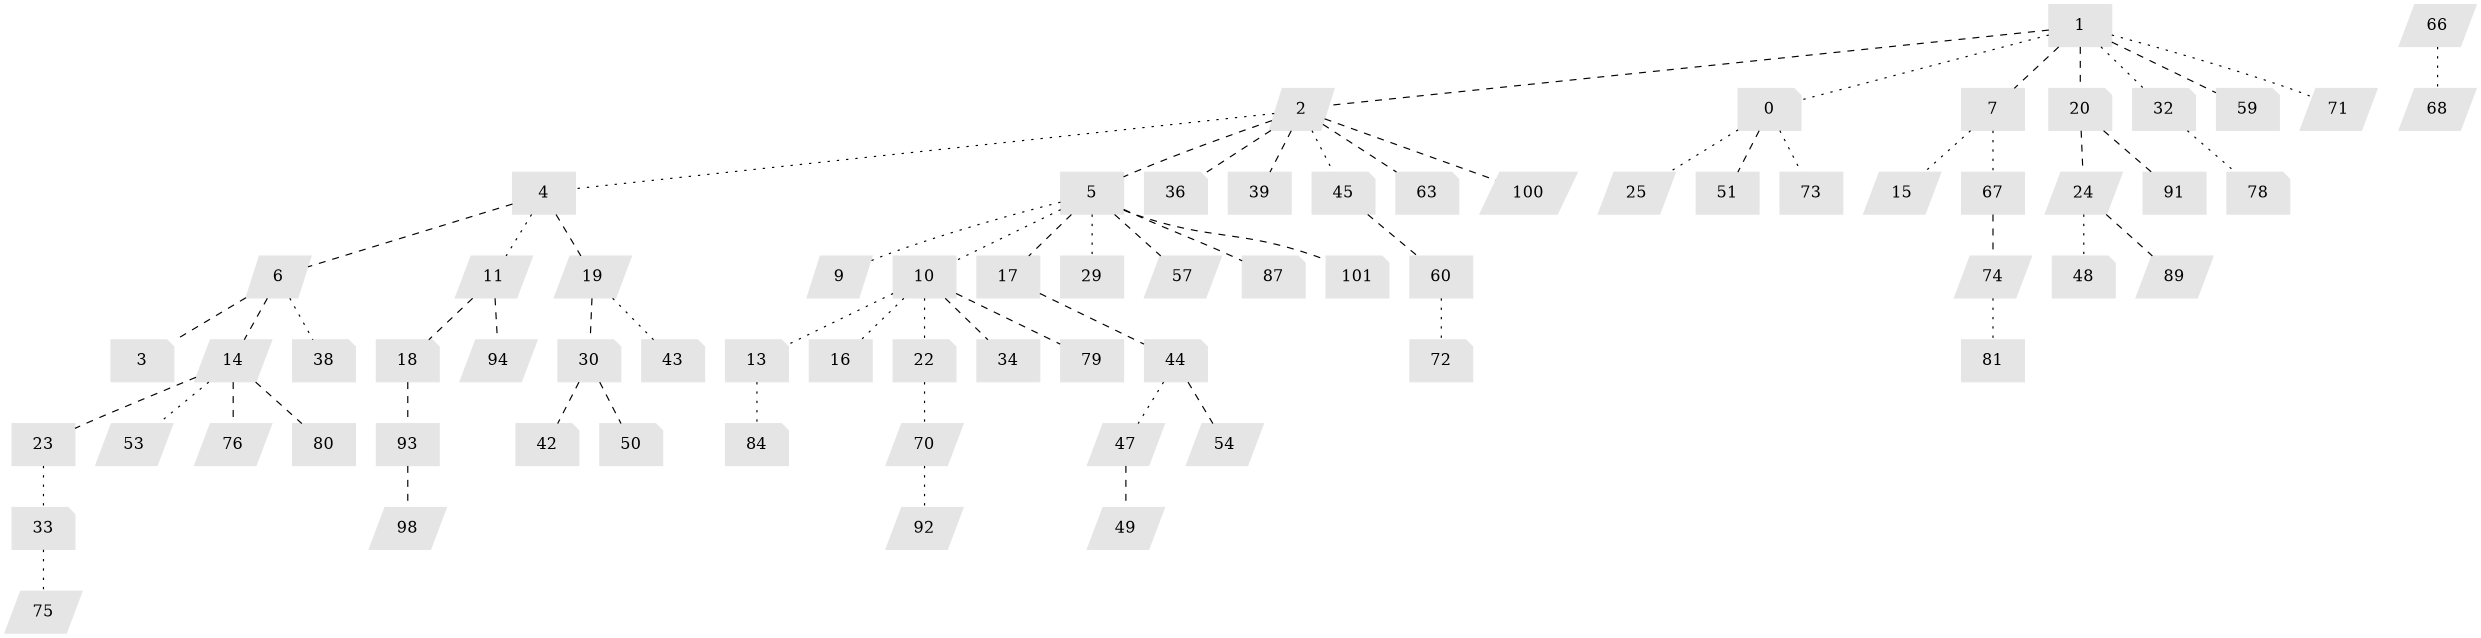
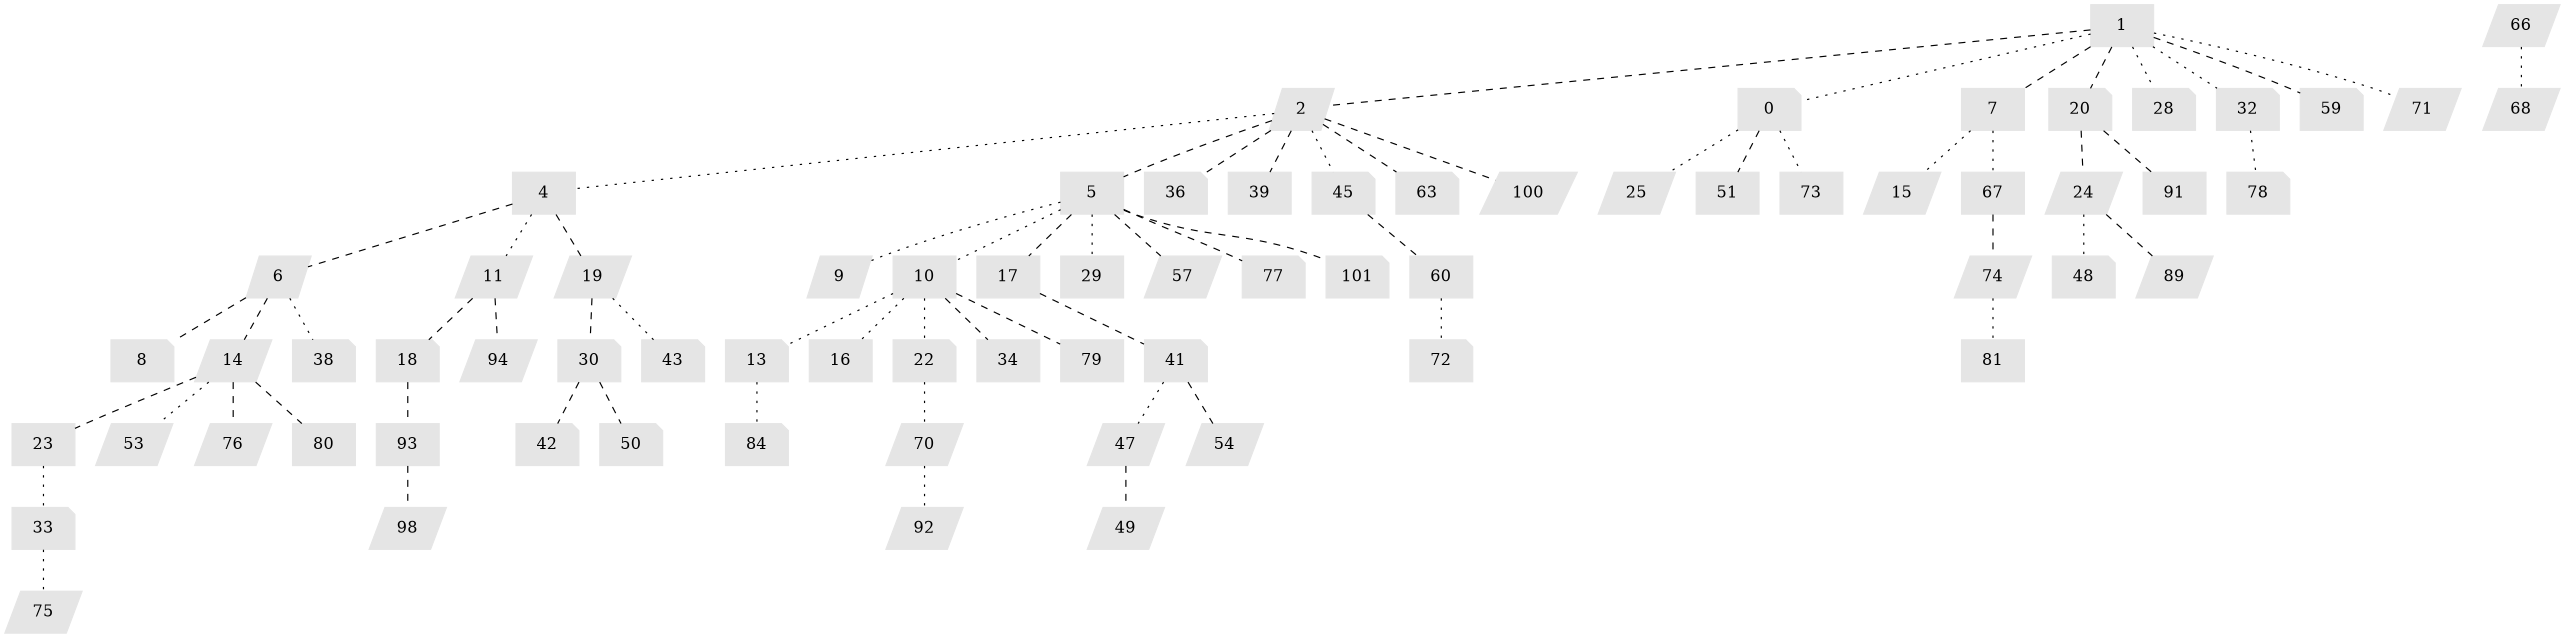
node "28": added
node "87": label "87" -> "77"
node "3": label "3" -> "8"
node "44": label "44" -> "41"
